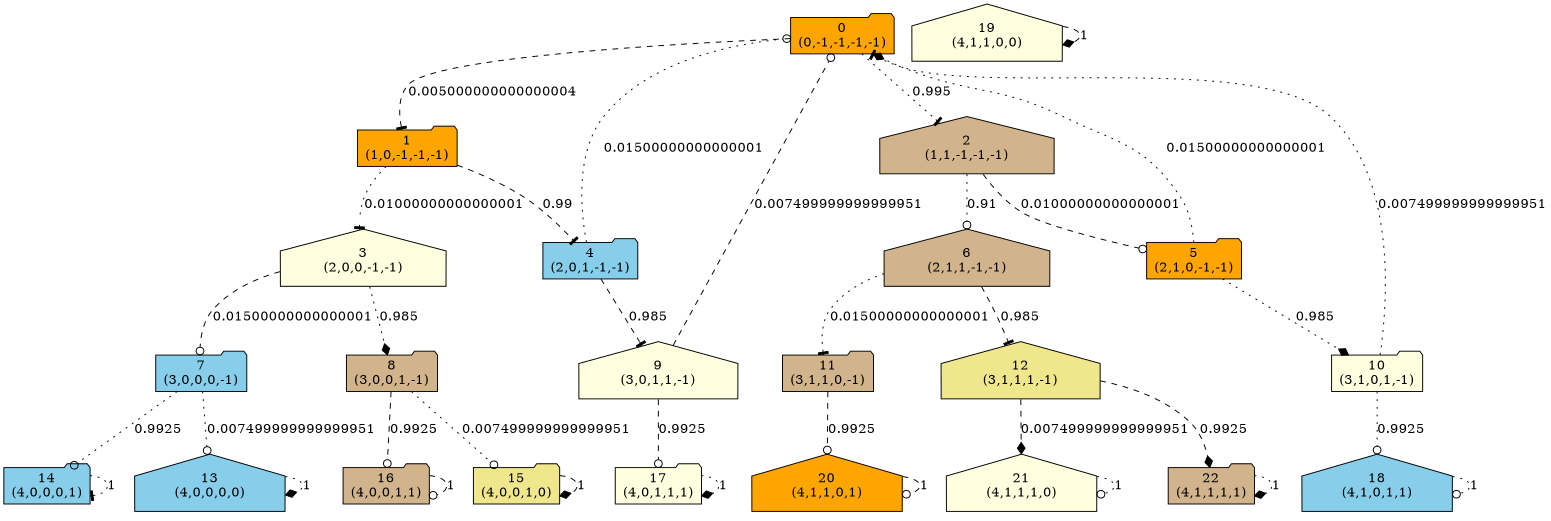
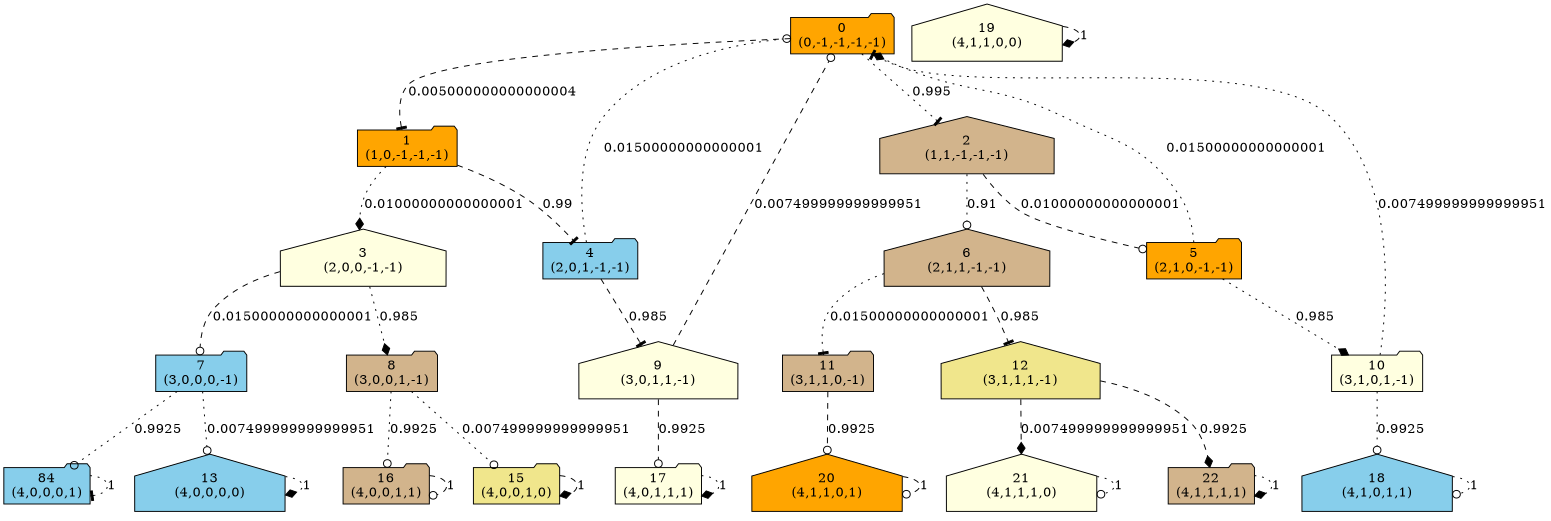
edge "1 (1,0,-1,-1,-1)" -> "3 (2,0,0,-1,-1)": arrowhead tee -> diamond
edge "8 (3,0,0,1,-1)" -> "16 (4,0,0,1,1)": style dashed -> dotted
node "14 (4,0,0,0,1)": label "14 (4,0,0,0,1)" -> "84 (4,0,0,0,1)"
